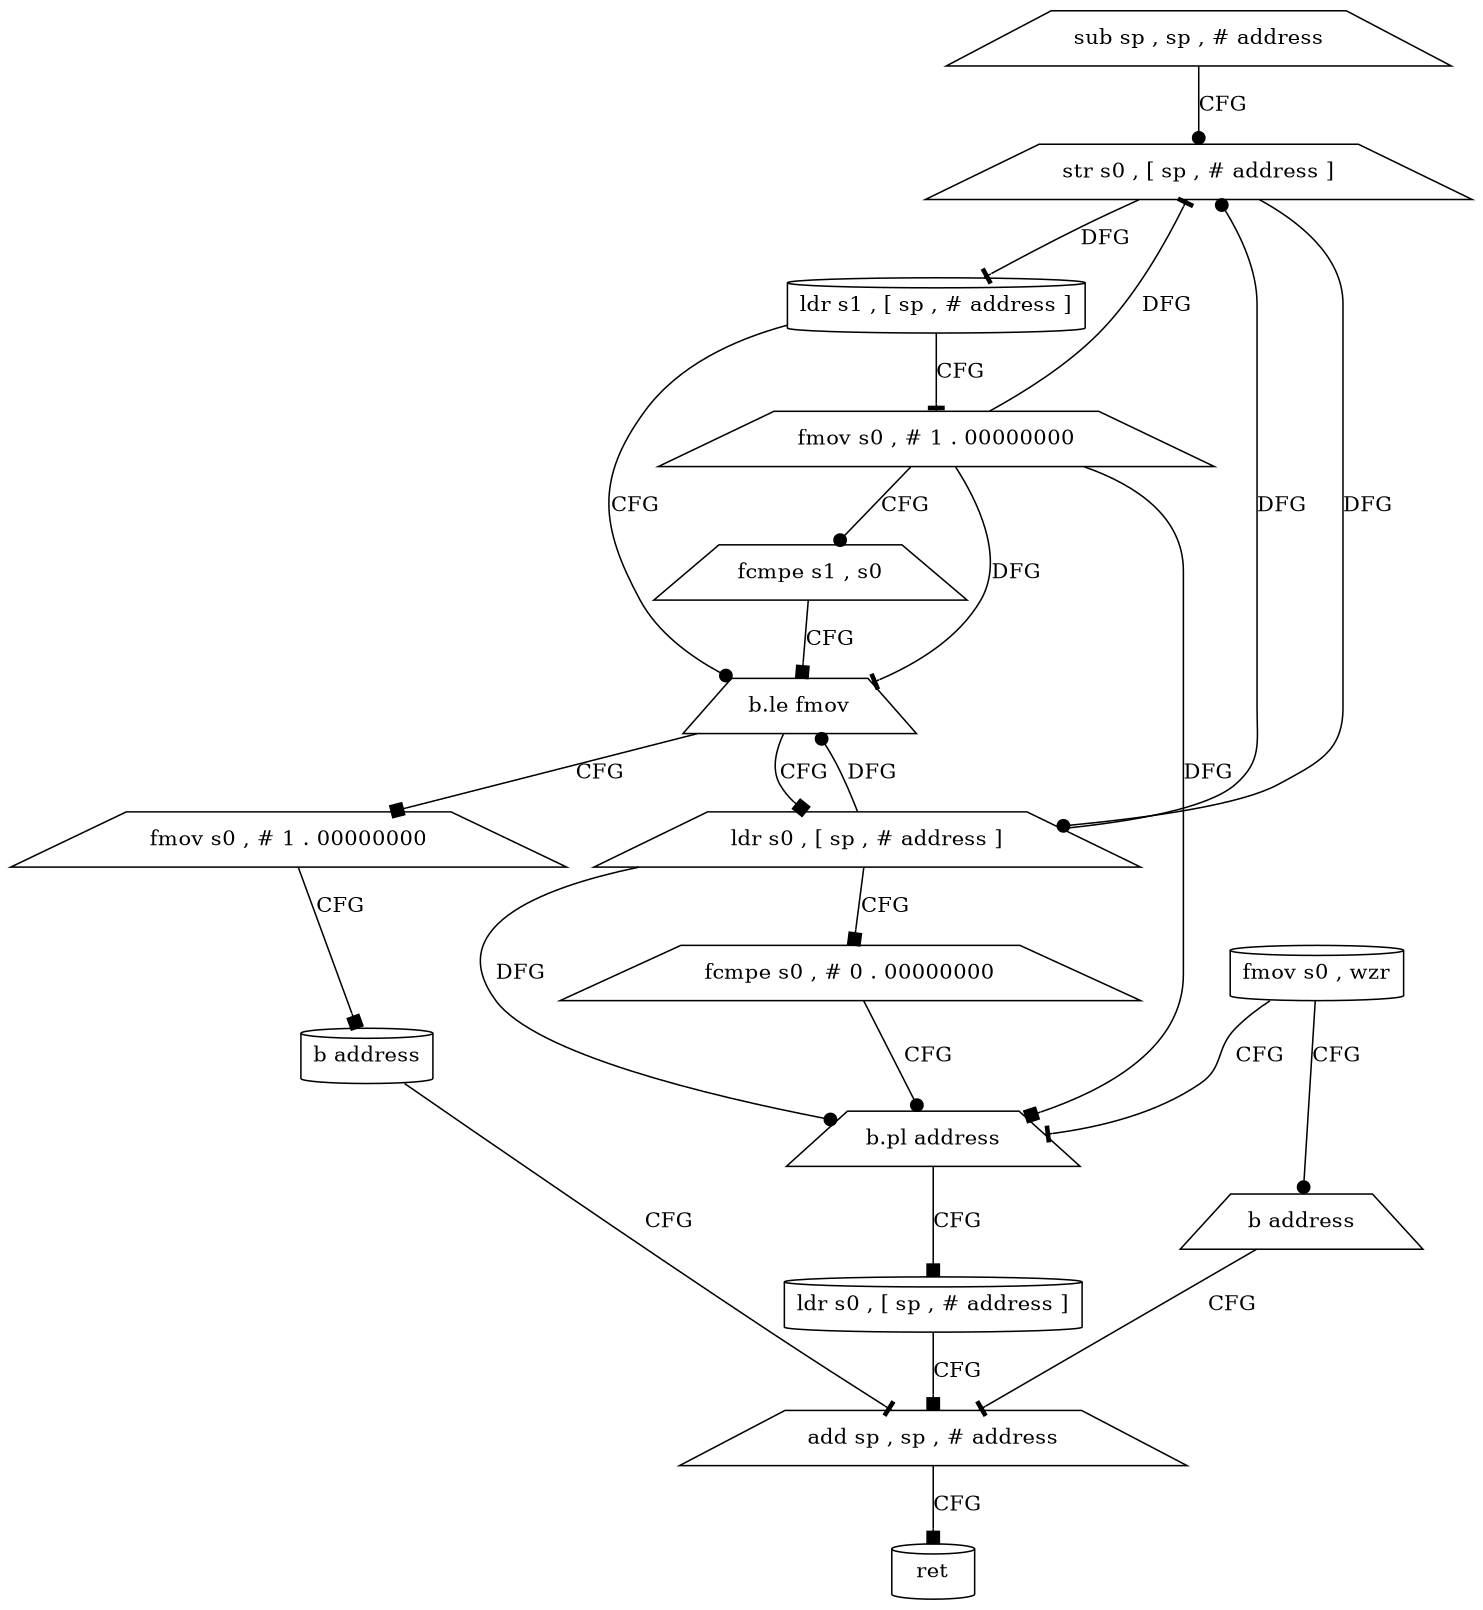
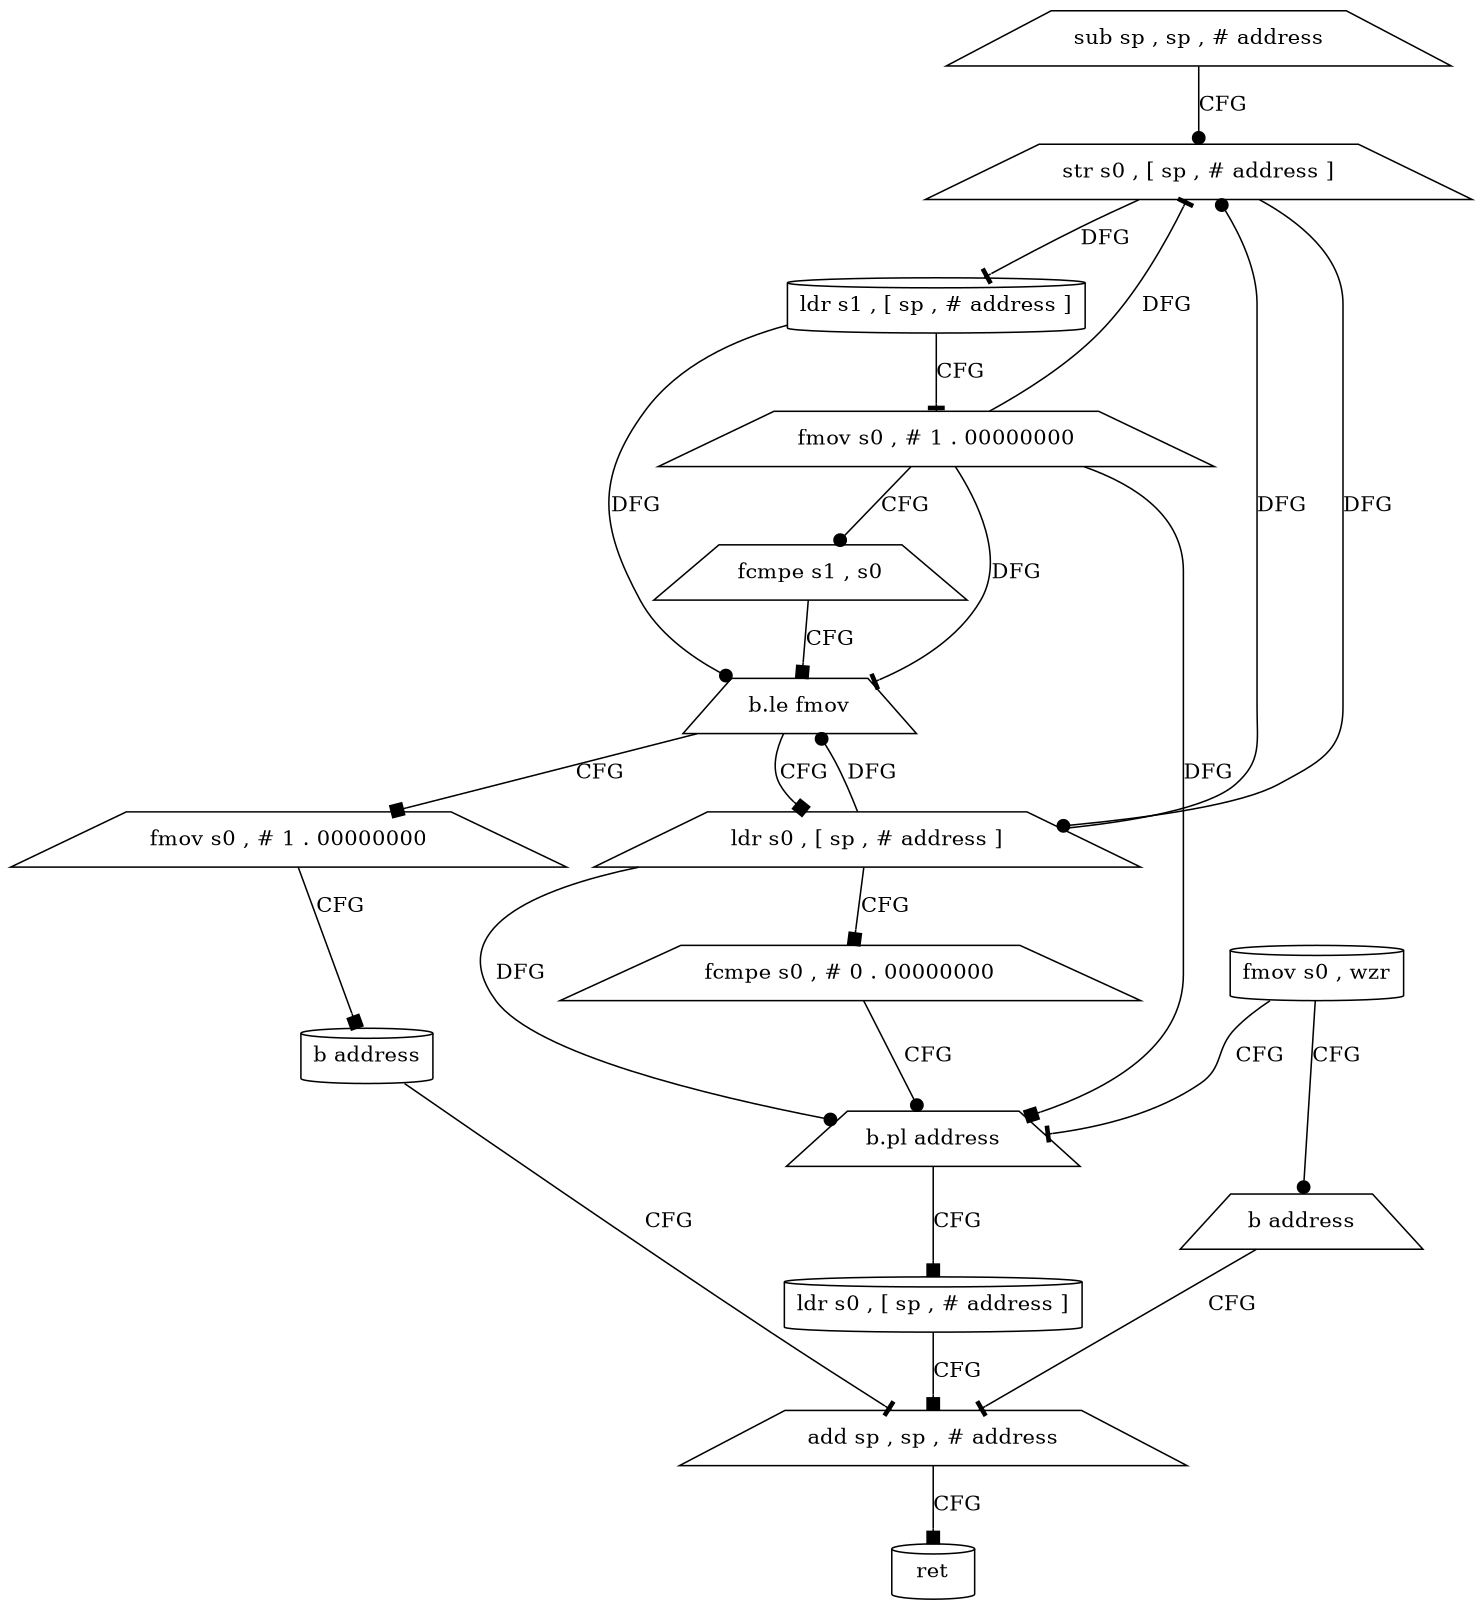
edge "ldr s1 , [ sp , # address ]" -> "b.le fmov": label "CFG" -> "DFG"
